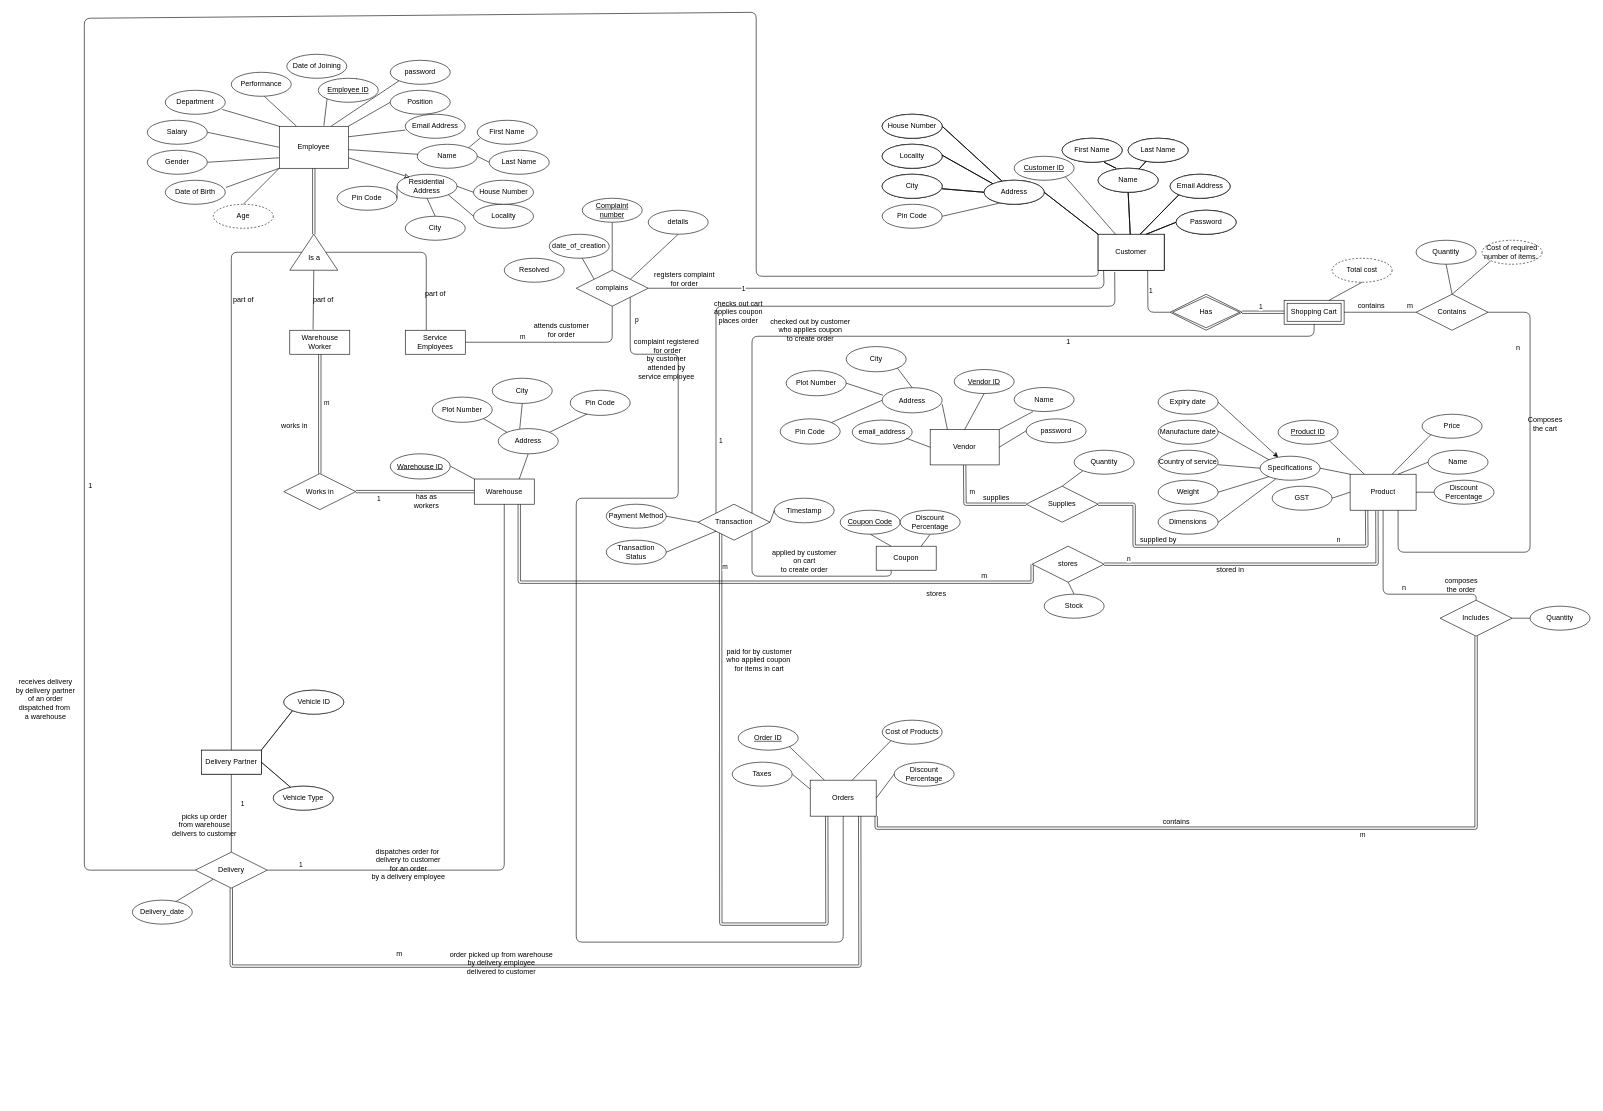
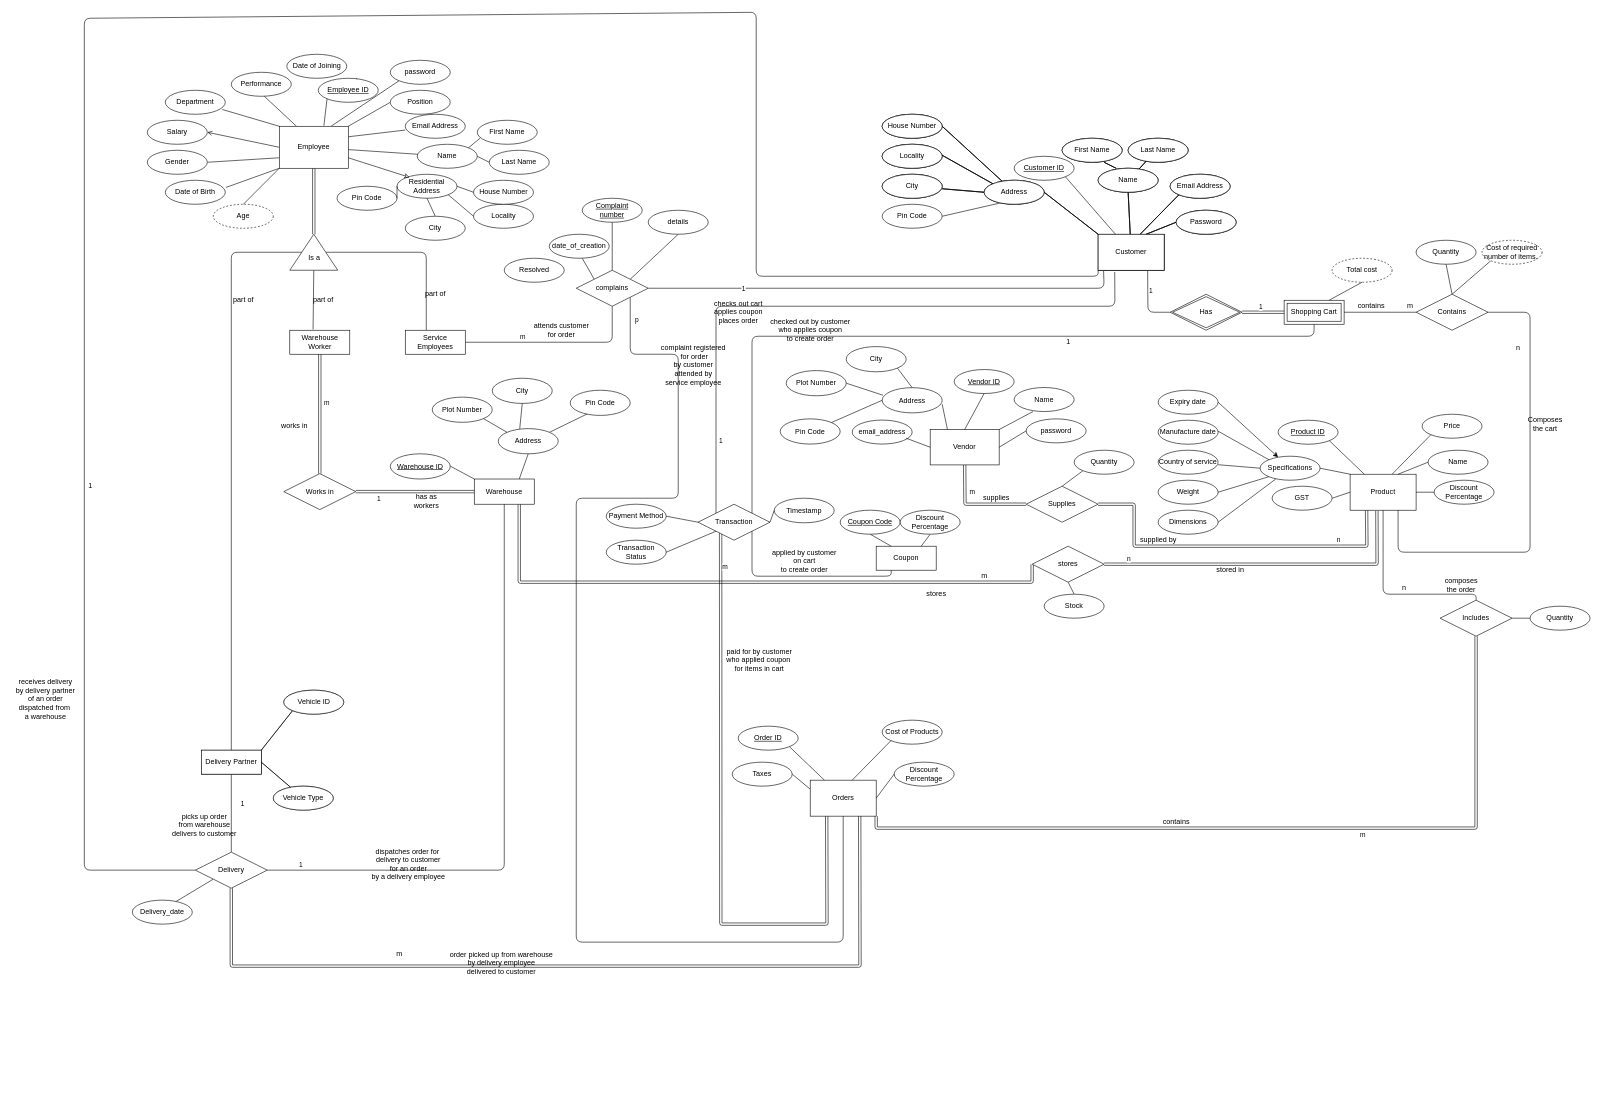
edge "Salary" -- "Employee": arrowhead none -> open
node "registers complaint for order": removed
node "complaint registered for order by customer attended by service employee": moved (666, 359) -> (693, 365)
